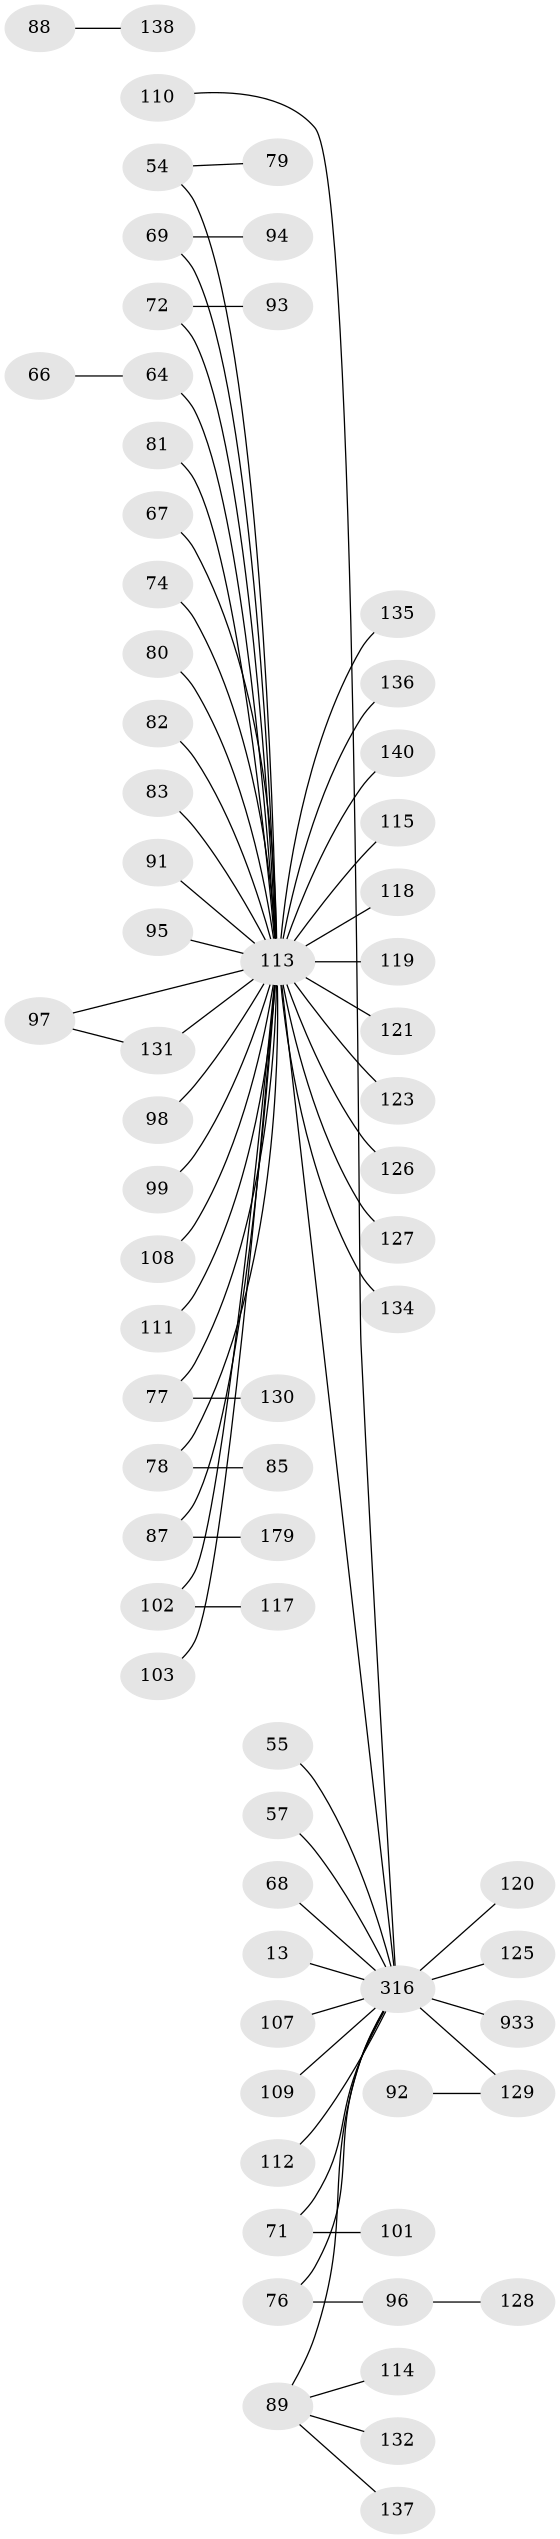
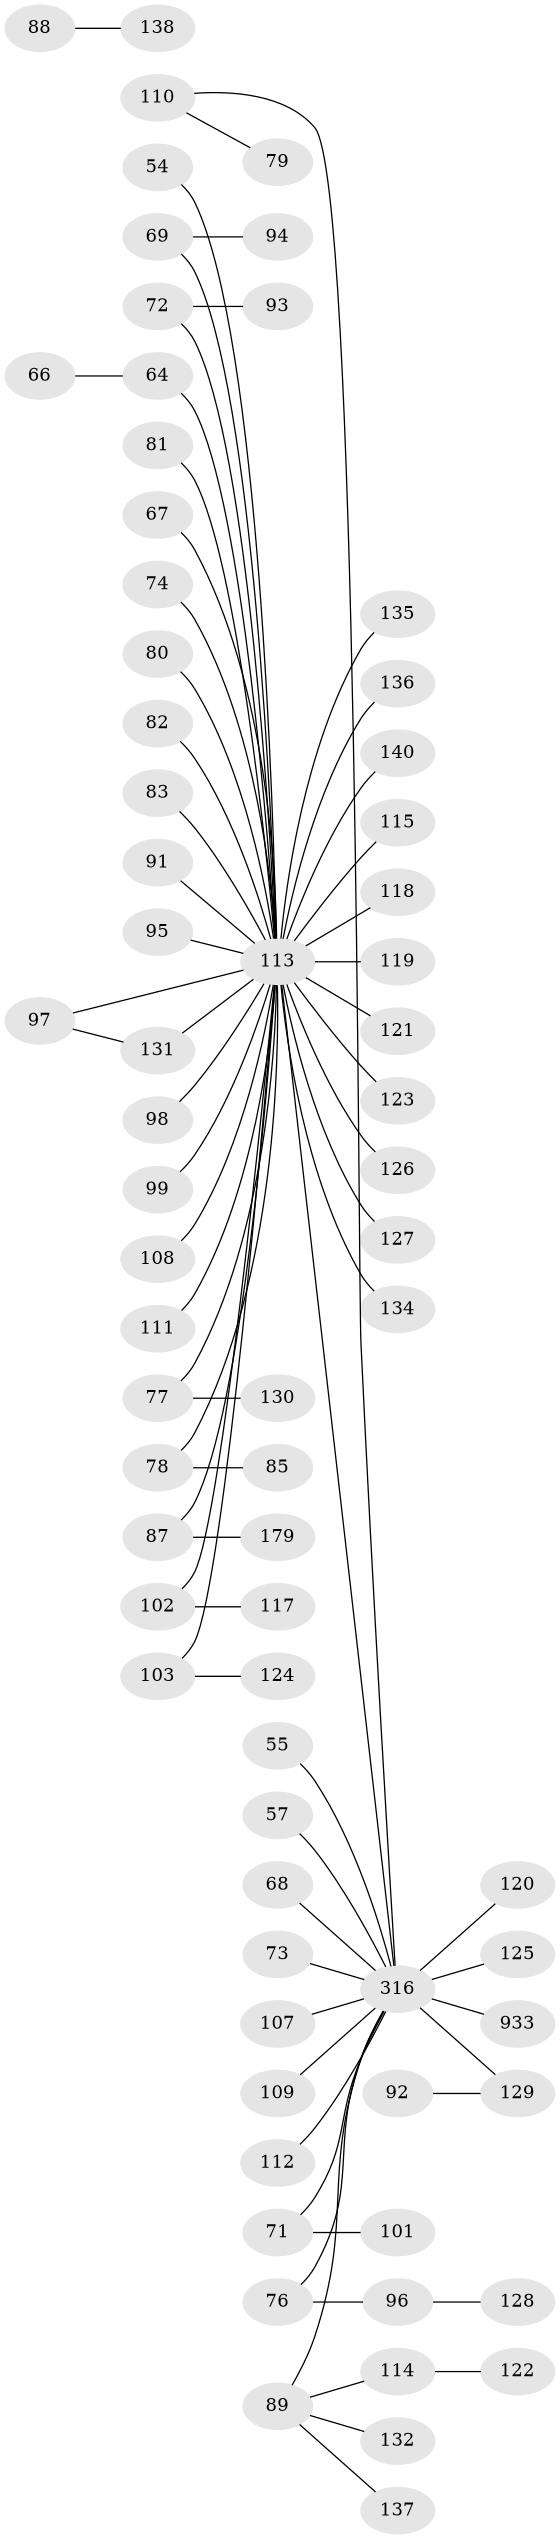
edge "79" -- "54": now "79" -- "110"
node "124": added
node "13": label "13" -> "73"
node "122": added
